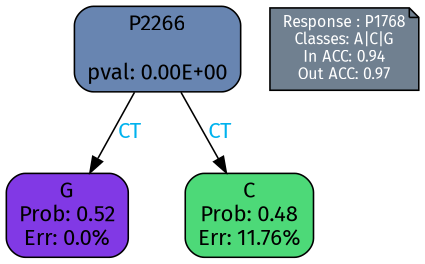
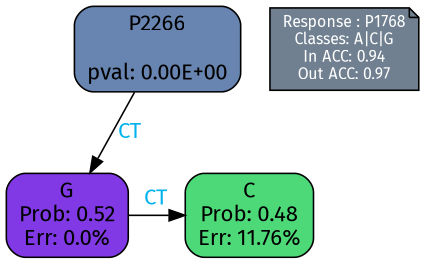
edge "P2266 pval: 0.00E+00" -> "C Prob: 0.48 Err: 11.76%": now "G Prob: 0.52 Err: 0.0%" -> "C Prob: 0.48 Err: 11.76%"
